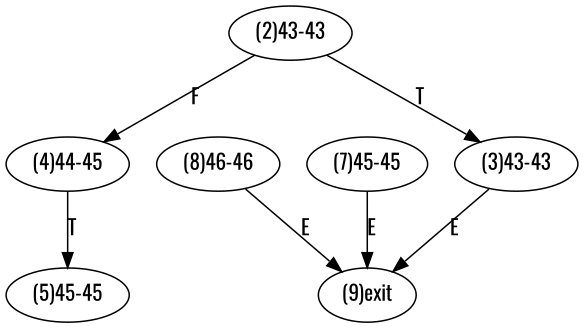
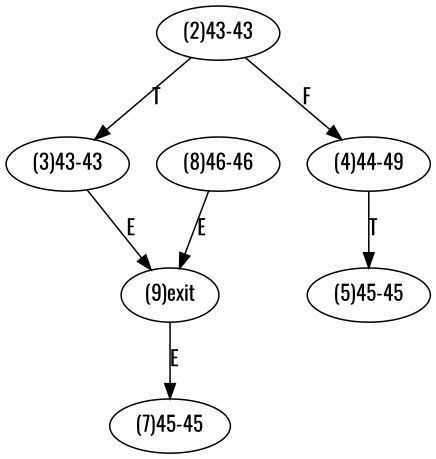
node "(4)44-45": label "(4)44-45" -> "(4)44-49"
edge "(7)45-45" -> "(9)exit": reversed
